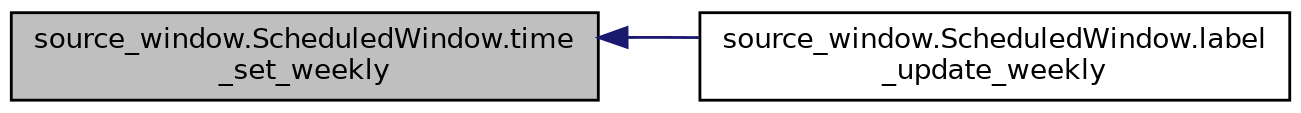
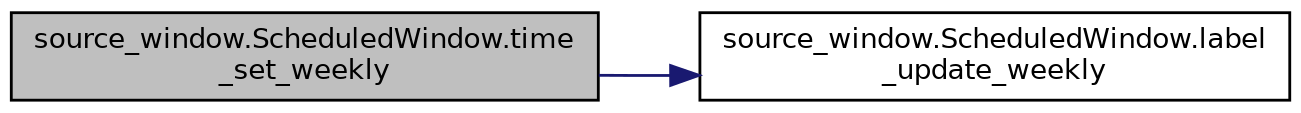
edge "source_window.ScheduledWindow.label _update_weekly" -> "source_window.ScheduledWindow.time _set_weekly": reversed
